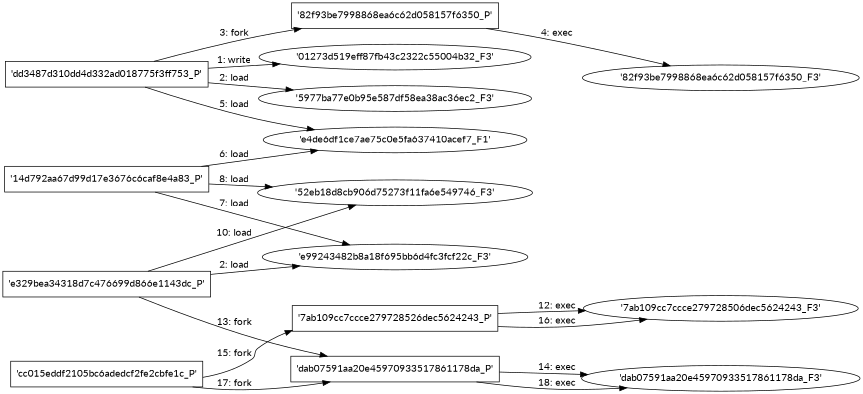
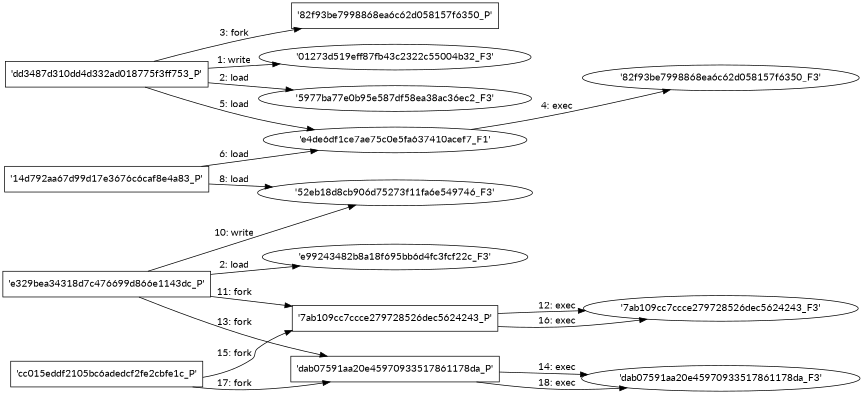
edge "'82f93be7998868ea6c62d058157f6350_P'" -> "'82f93be7998868ea6c62d058157f6350_F3'": now "'e4de6df1ce7ae75c0e5fa637410acef7_F1'" -> "'82f93be7998868ea6c62d058157f6350_F3'"
edge "'14d792aa67d99d17e3676c6caf8e4a83_P'" -> "'e99243482b8a18f695bb6d4fc3fcf22c_F3'": removed, label "7: load"
edge "'e329bea34318d7c476699d866e1143dc_P'" -> "'52eb18d8cb906d75273f11fa6e549746_F3'": label "10: load" -> "10: write"
edge "'e329bea34318d7c476699d866e1143dc_P'" -> "'7ab109cc7ccce279728526dec5624243_P'": added, label "11: fork"
node "'7ab109cc7ccce279728506dec5624243_F3'": label "'7ab109cc7ccce279728506dec5624243_F3'" -> "'7ab109cc7ccce279728526dec5624243_F3'"
